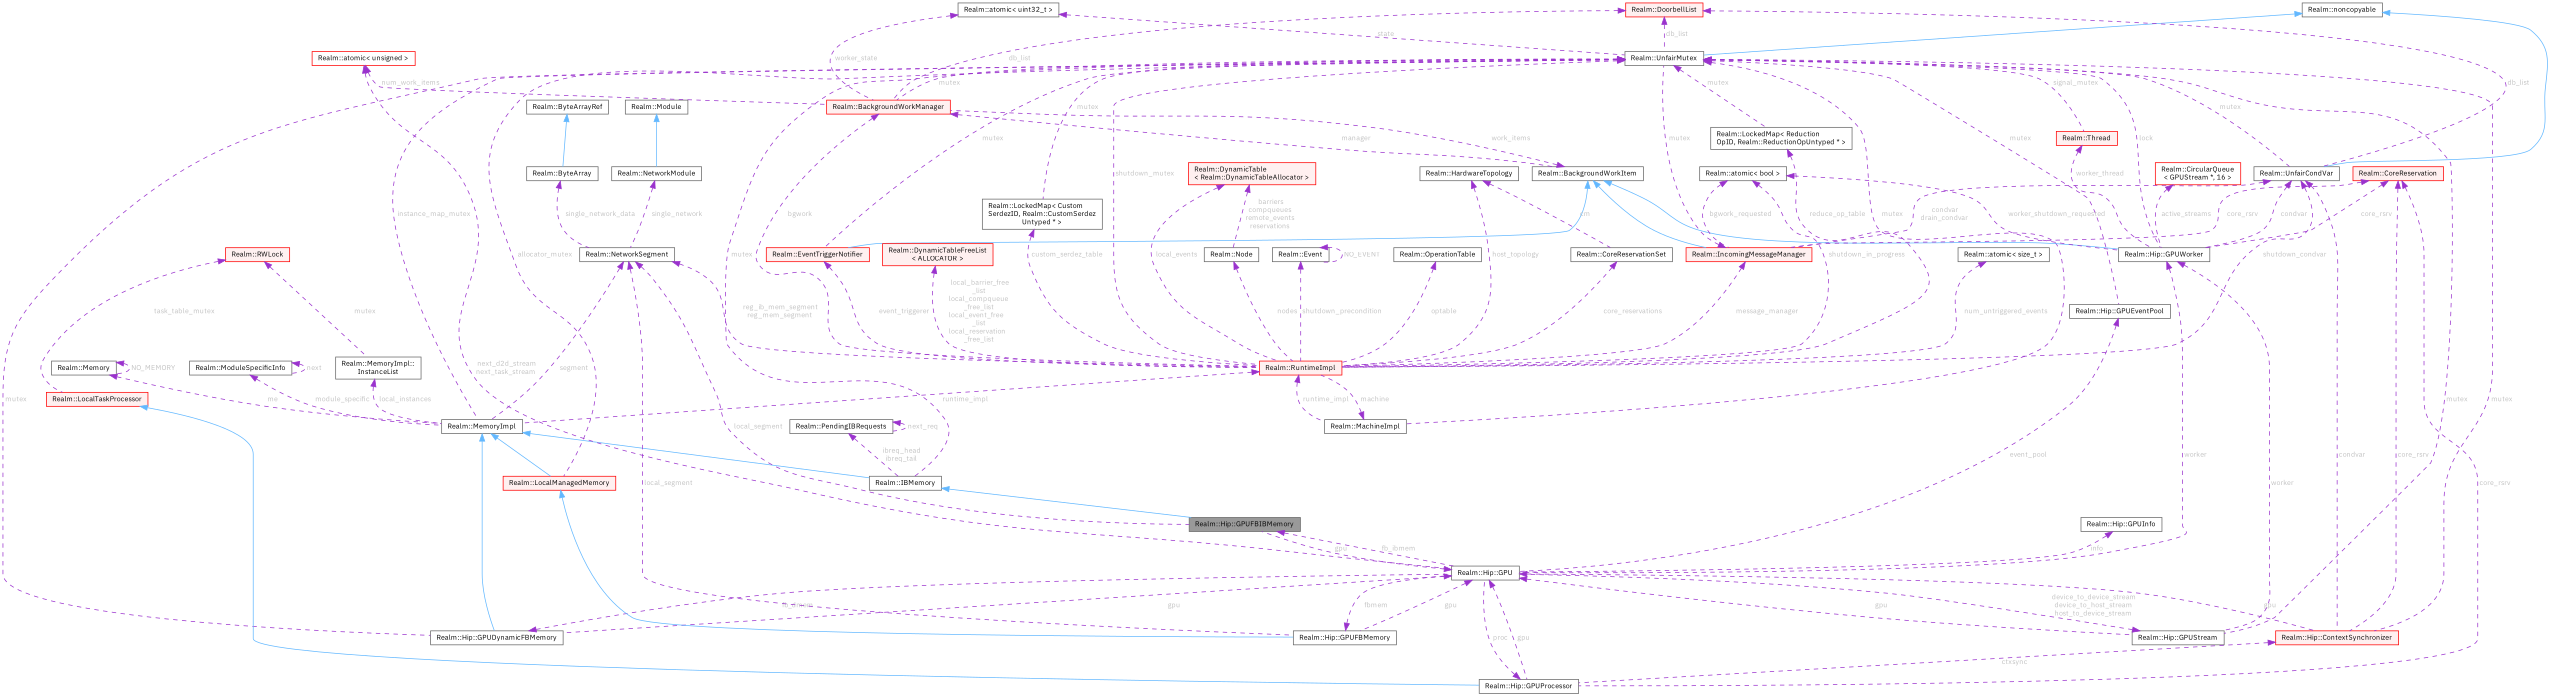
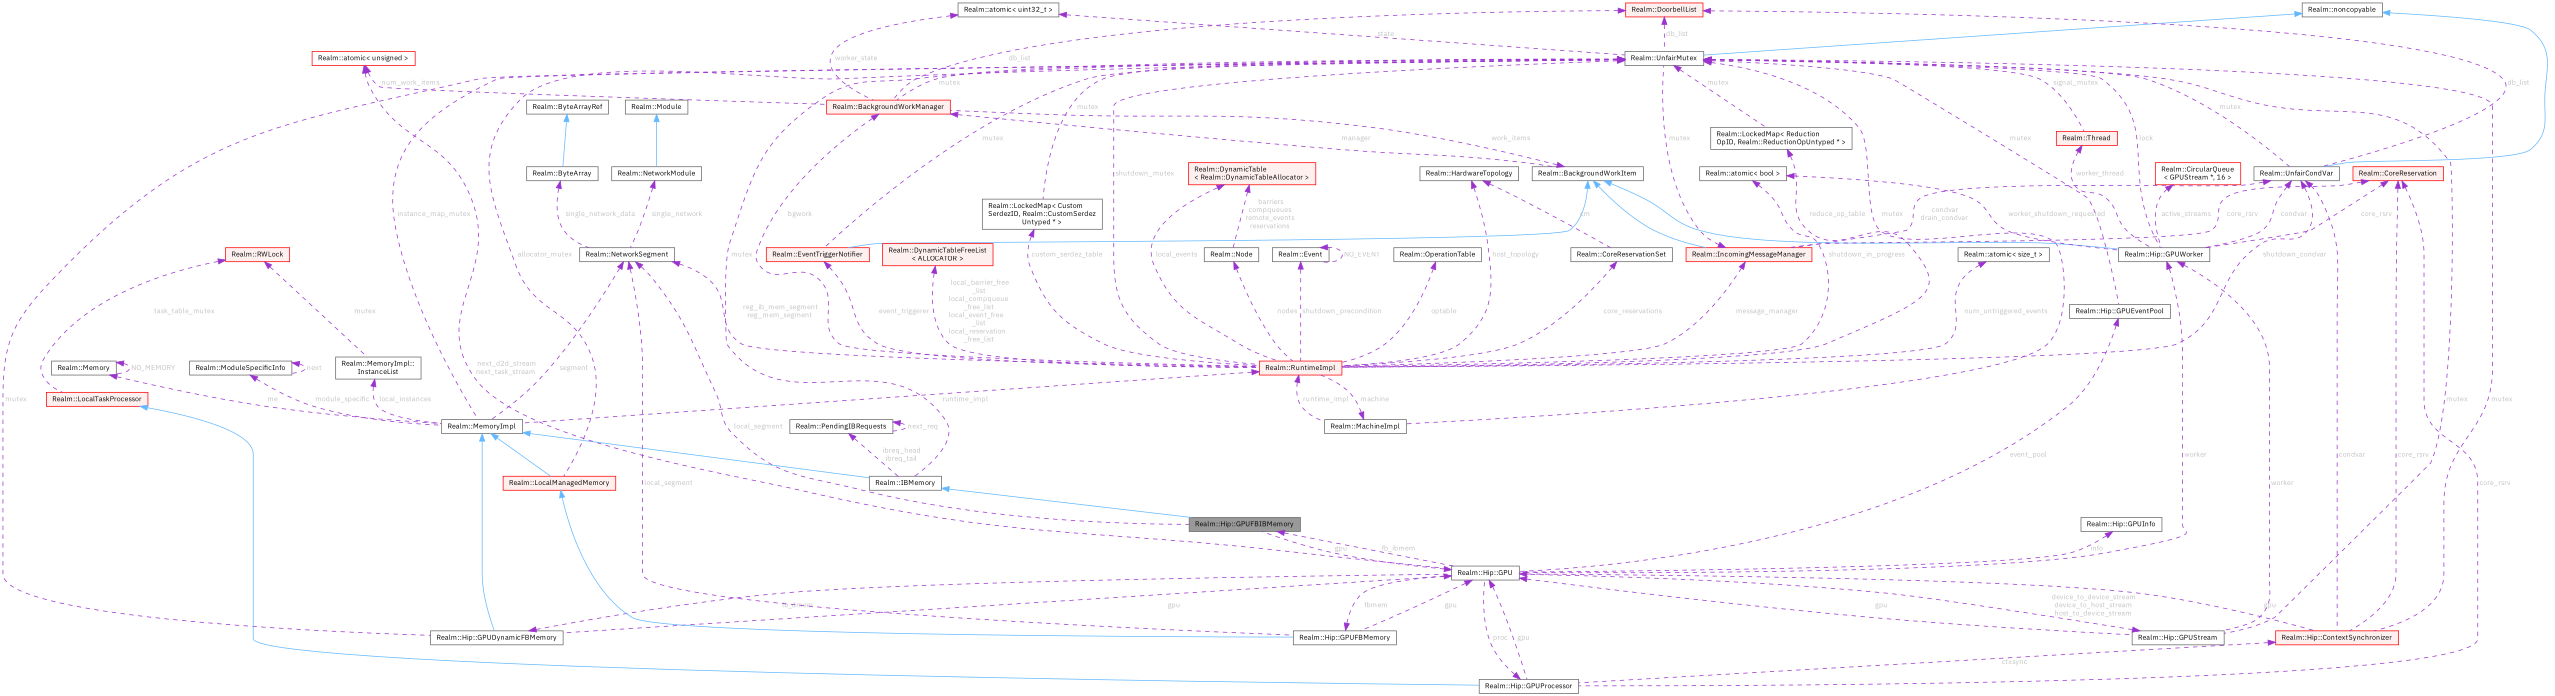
edge "Realm::IncomingMessageManager" -> "Realm::atomic< bool >": removed, label "bgwork_requested"
